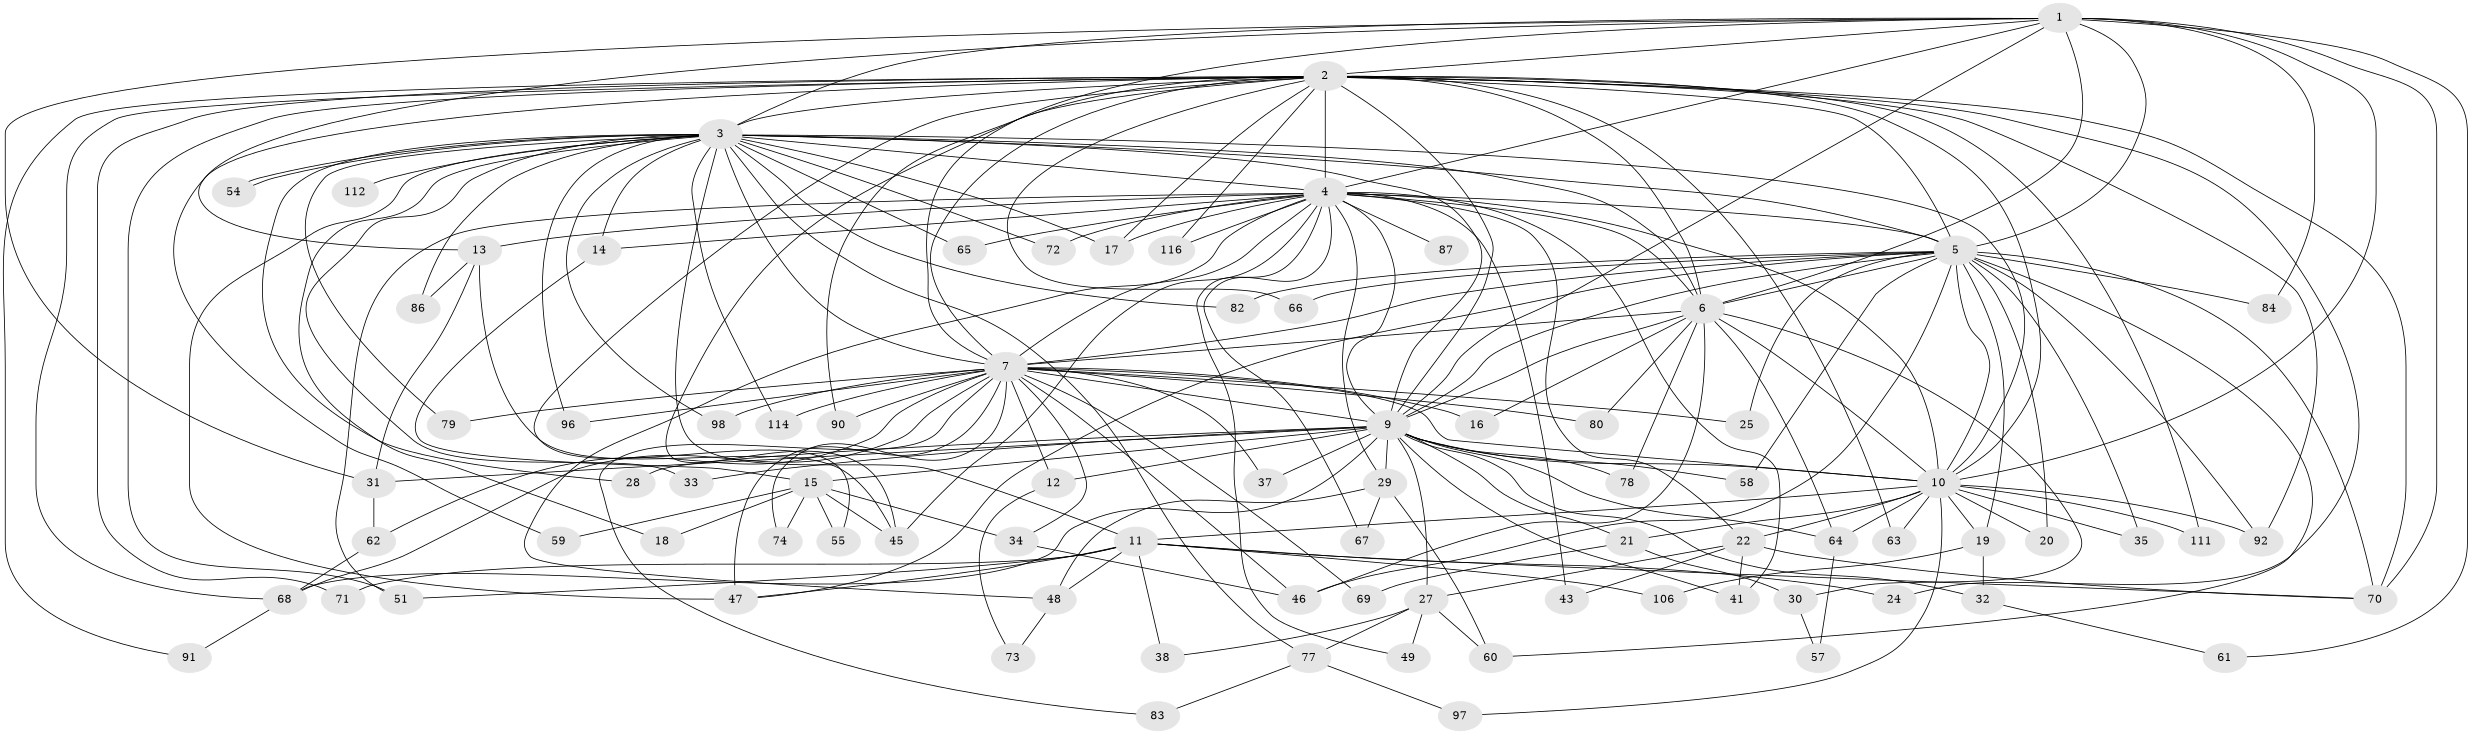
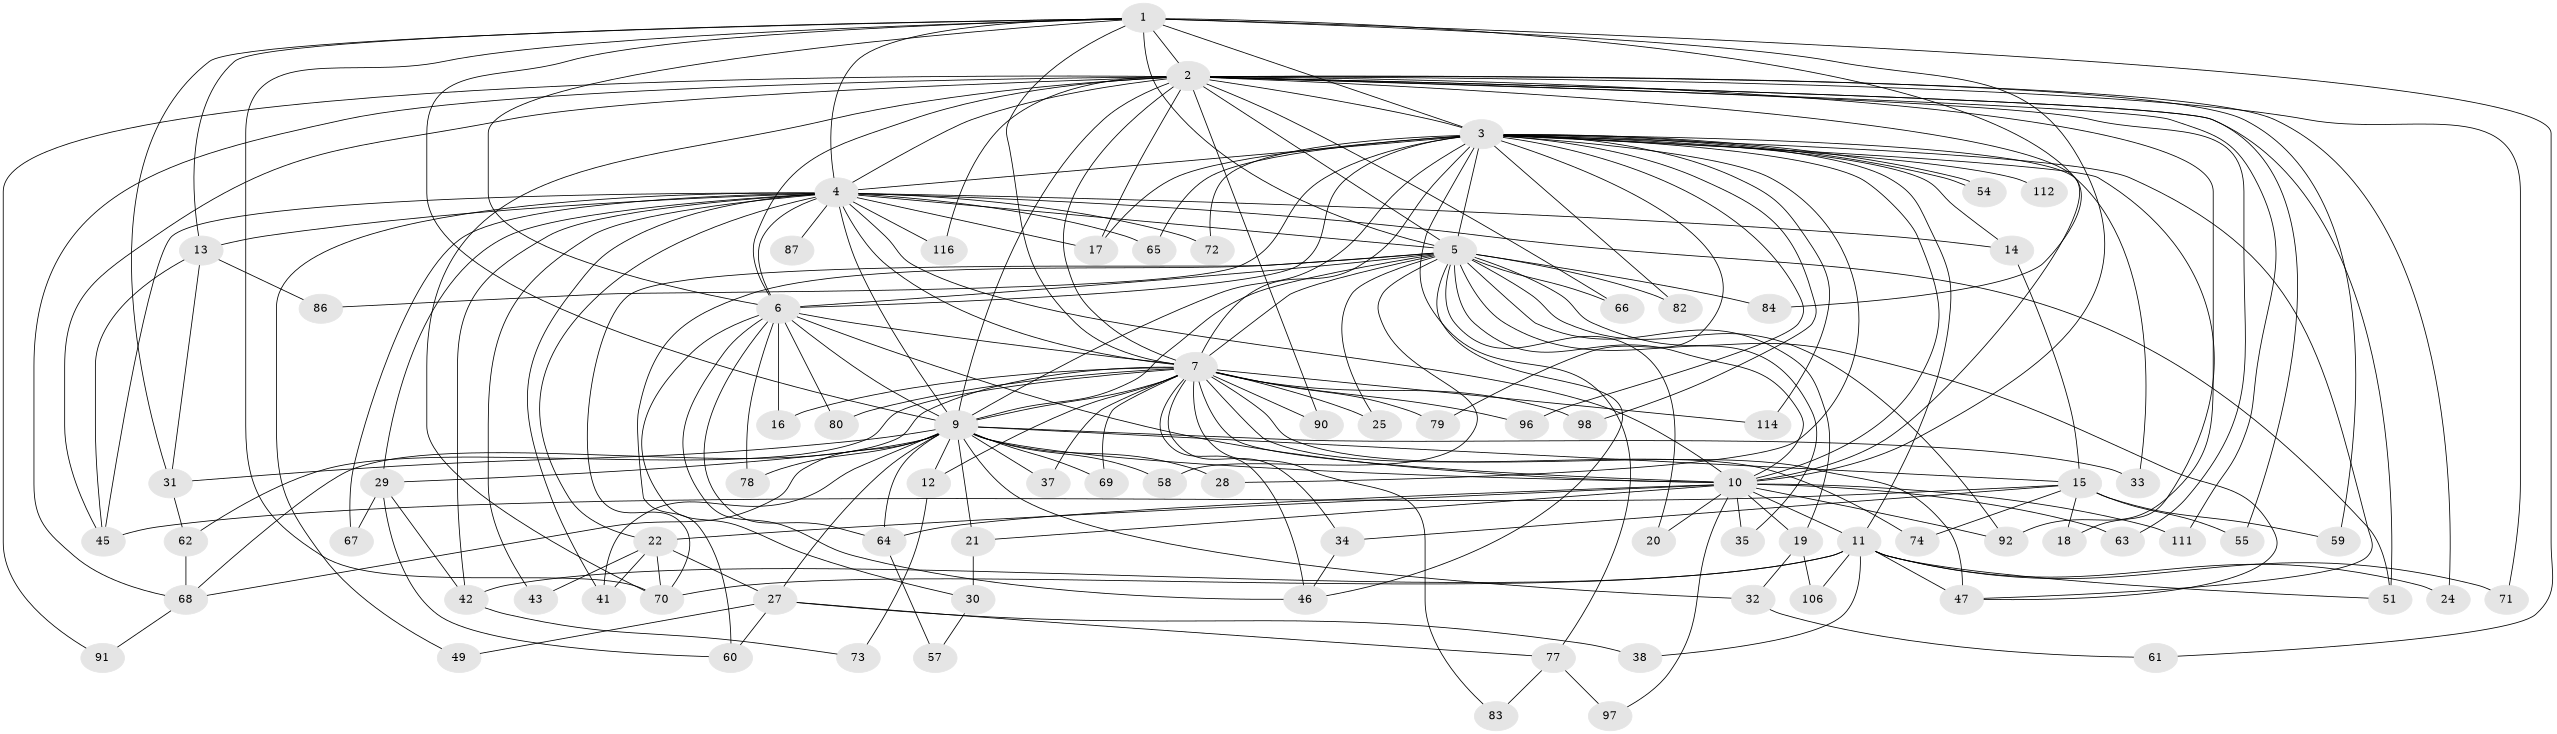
edge "21" -- "69": now "9" -- "69"
node "48": label "48" -> "42"
